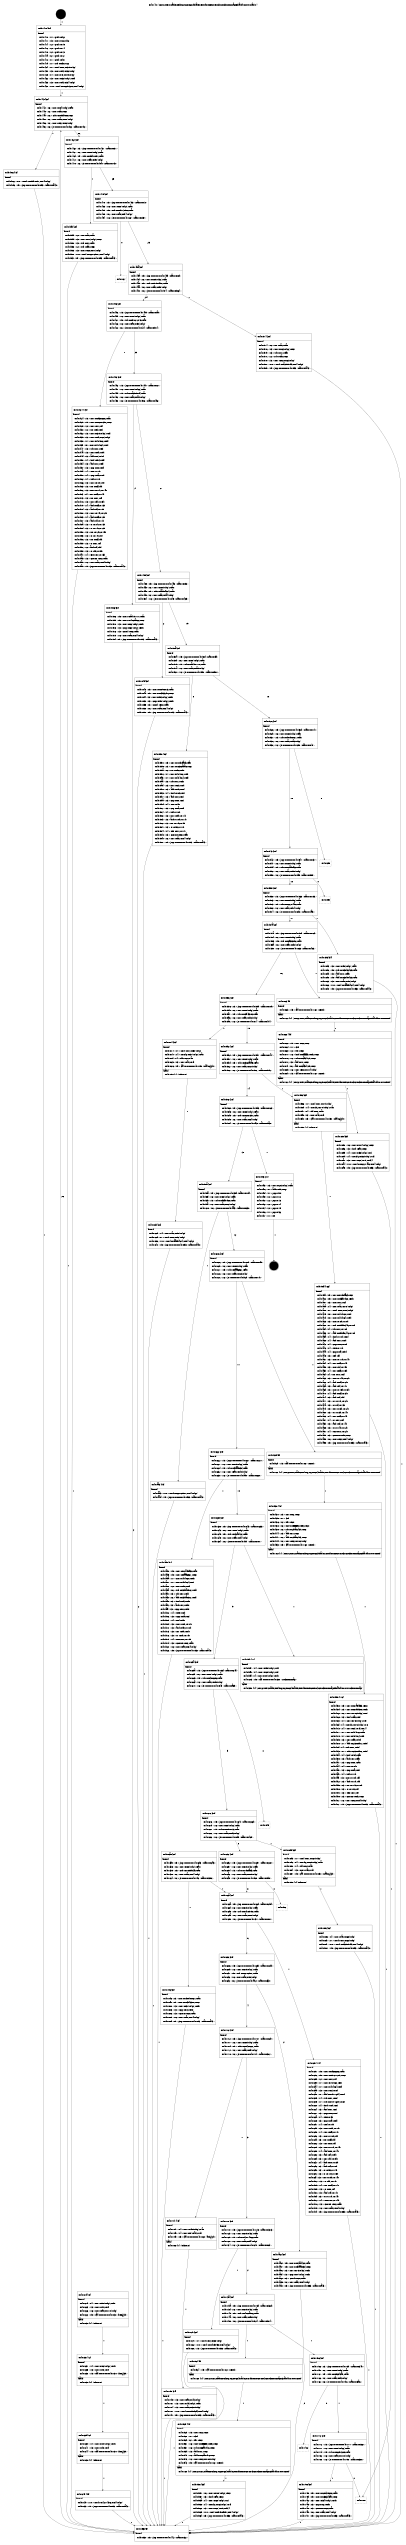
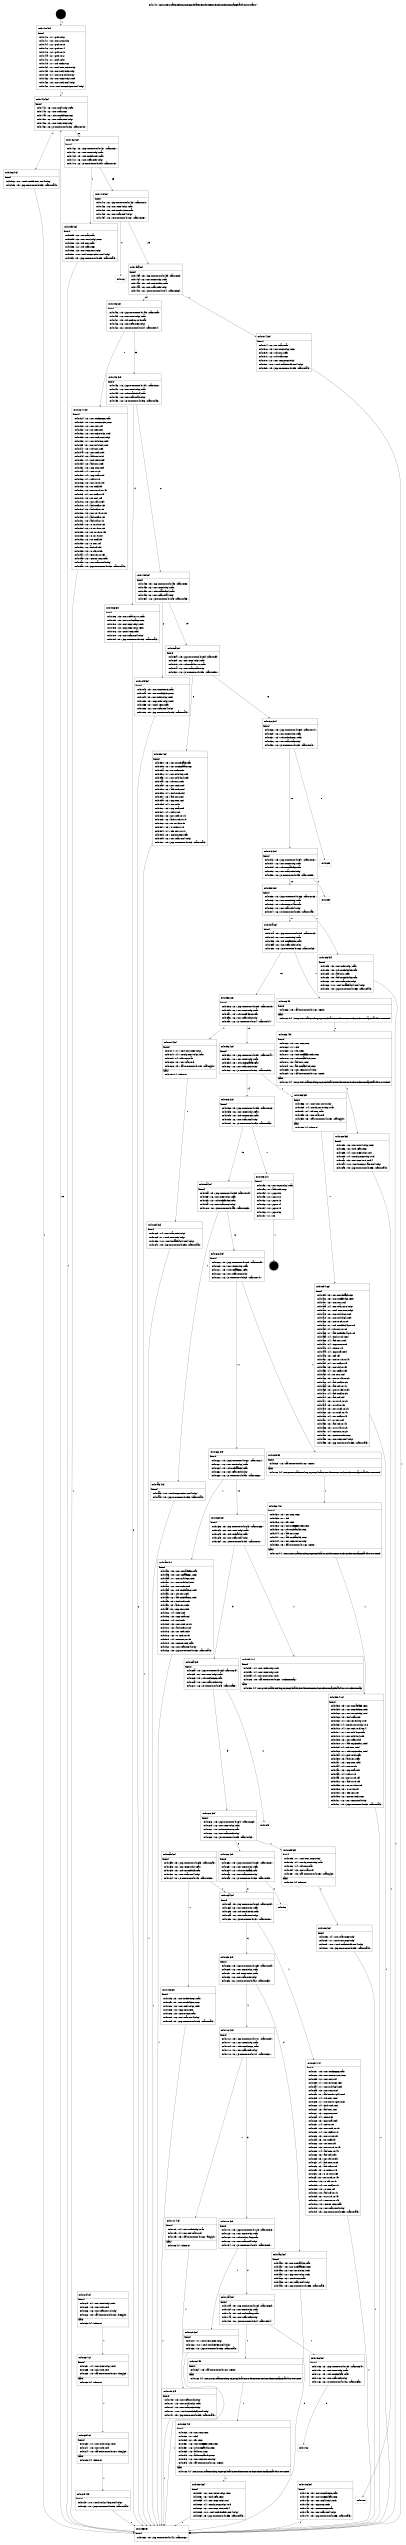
node "0x401772 [28]": removed
